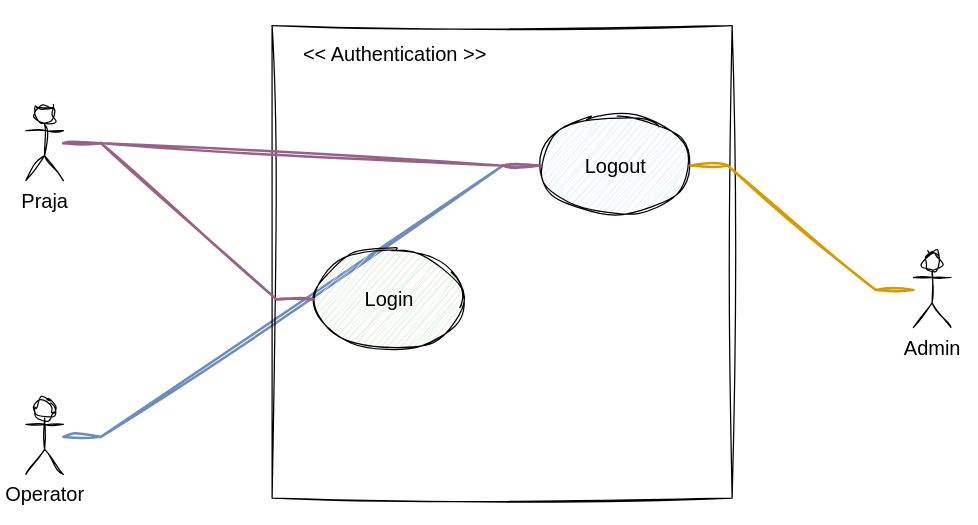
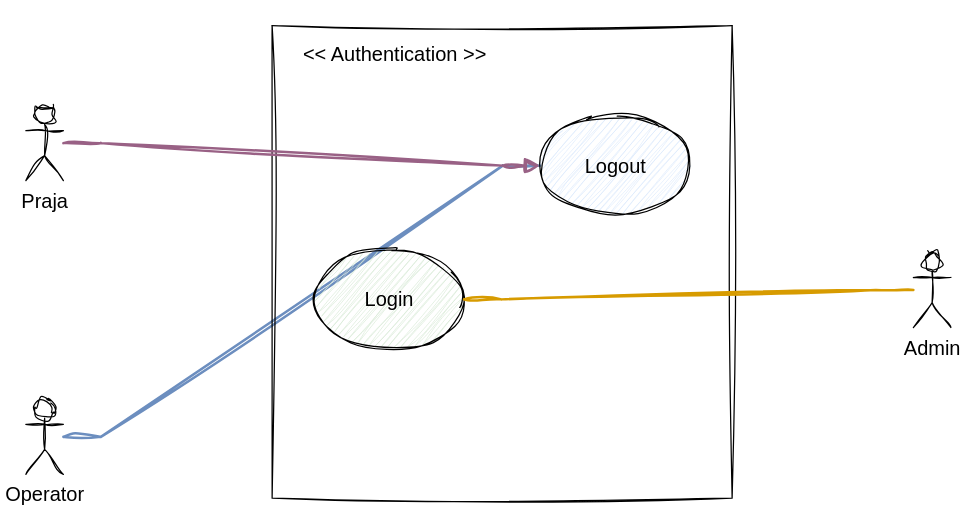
edge "Praja" -- "Logout": arrowhead none -> block
edge "Logout" -- "Admin": removed
edge "Praja" -- "Login": removed
edge "Admin" -- "Login": added
